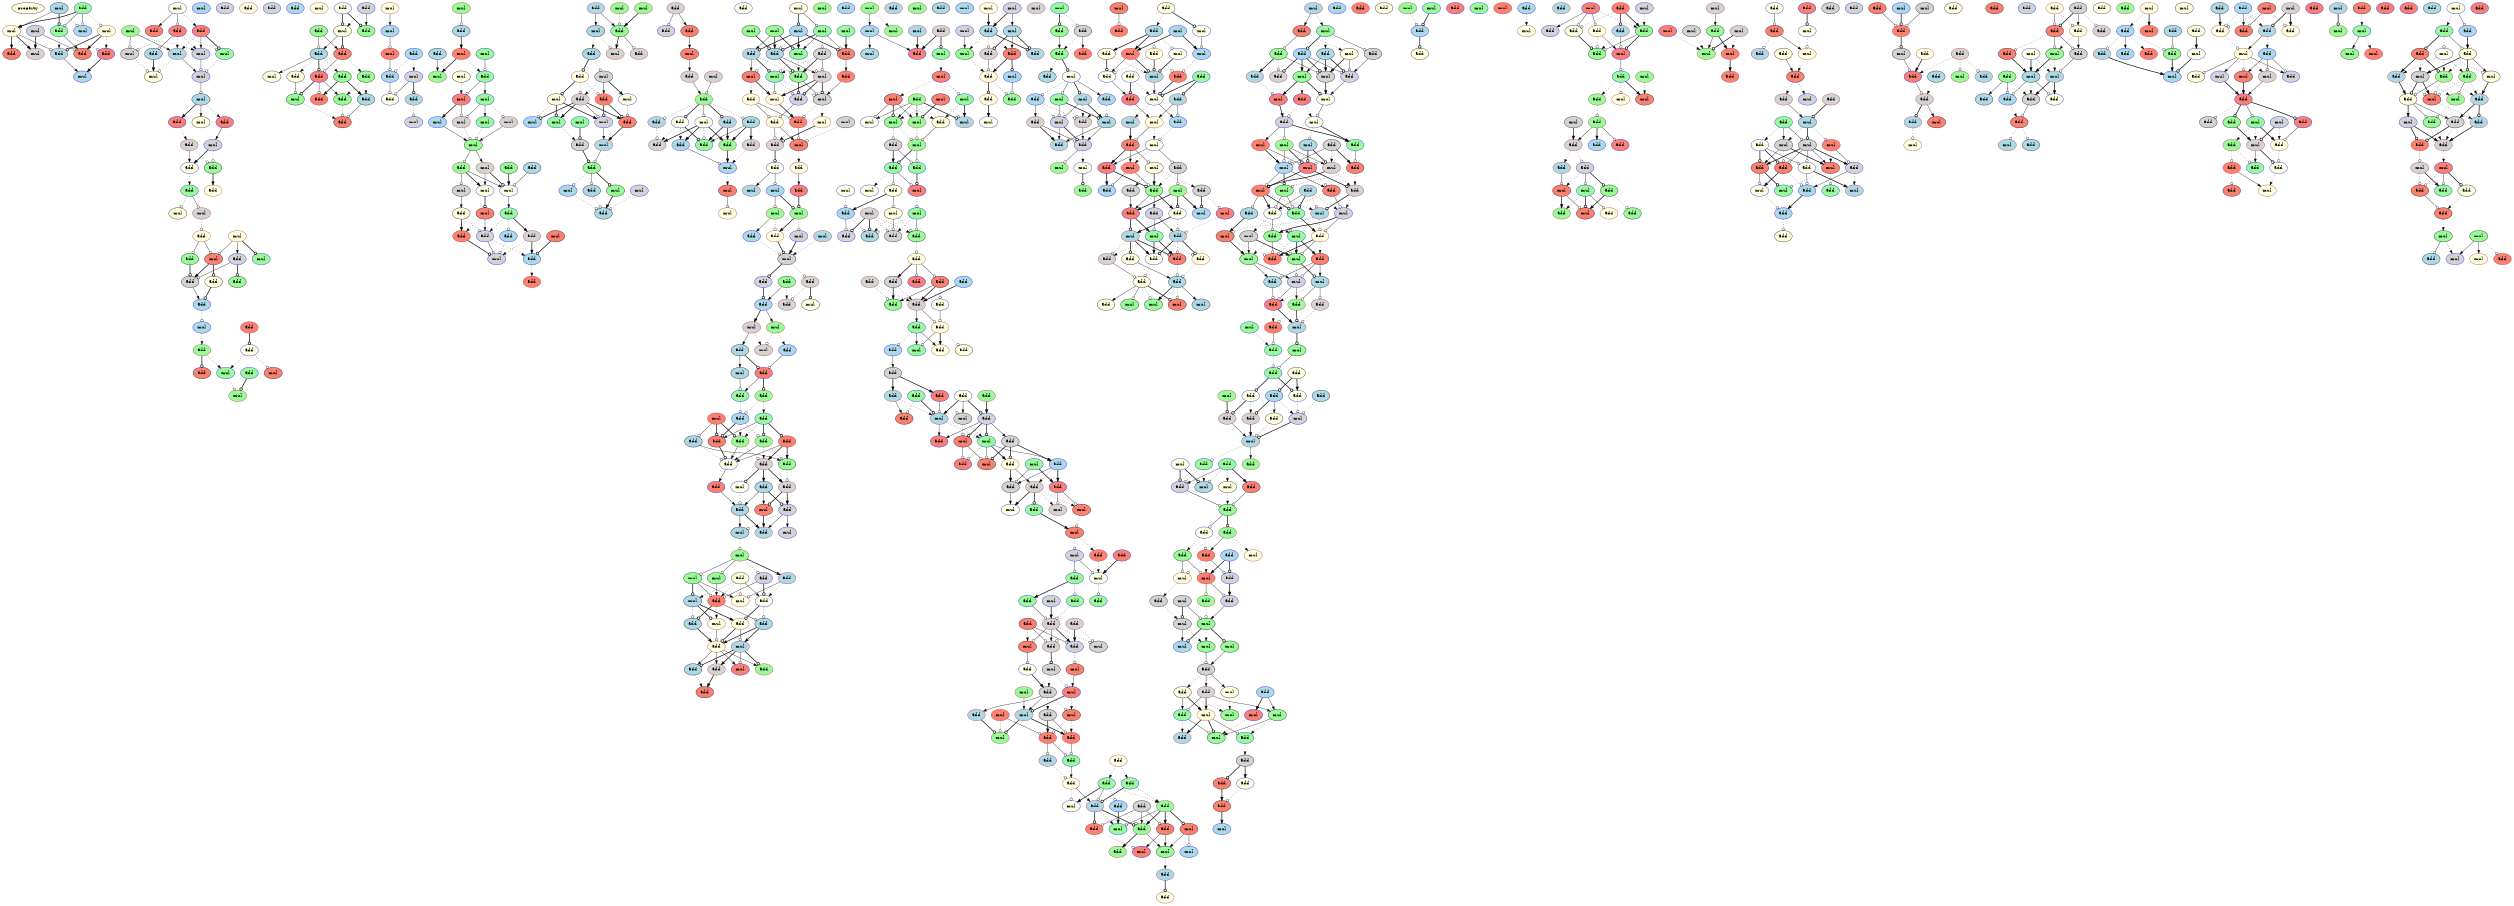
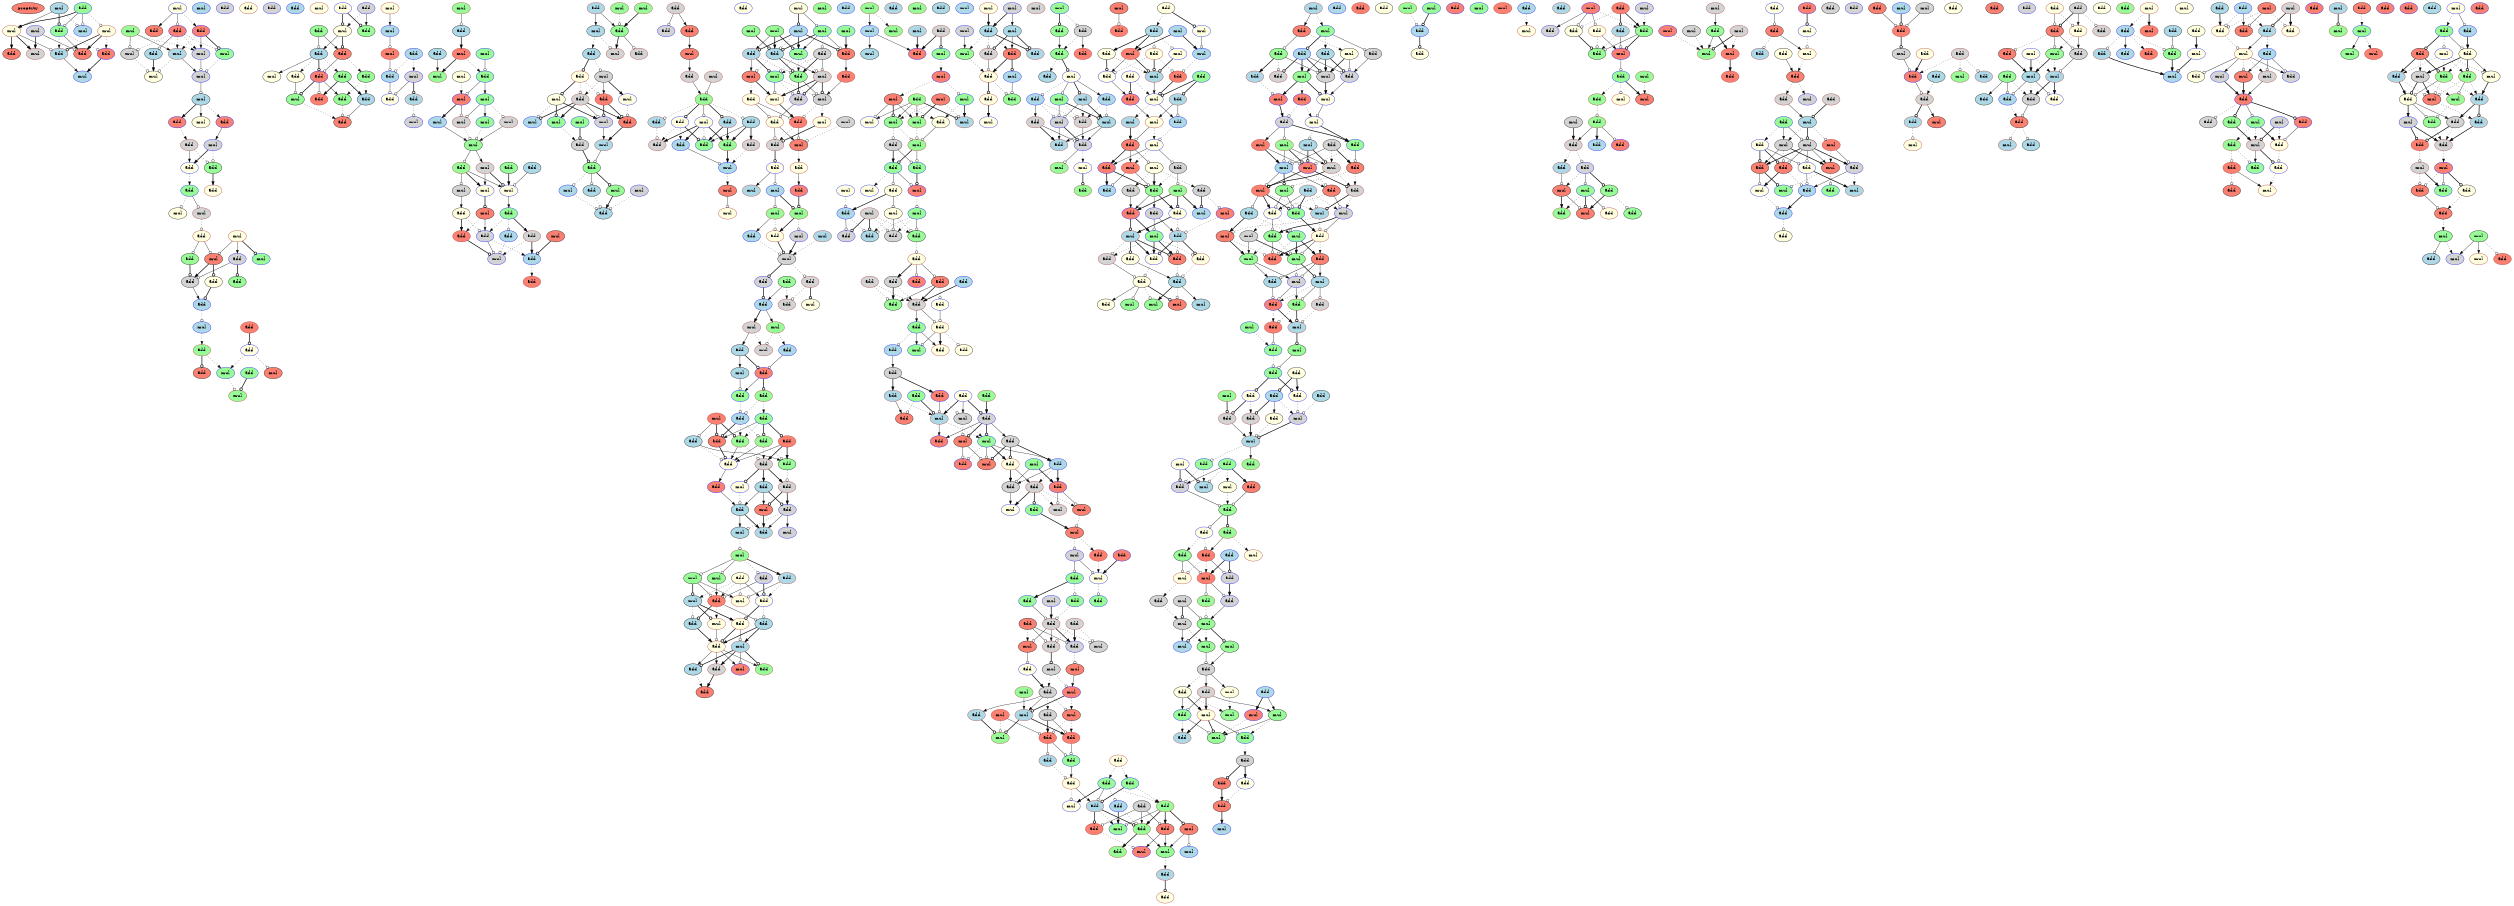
node "property": fillcolor lightyellow -> salmon
